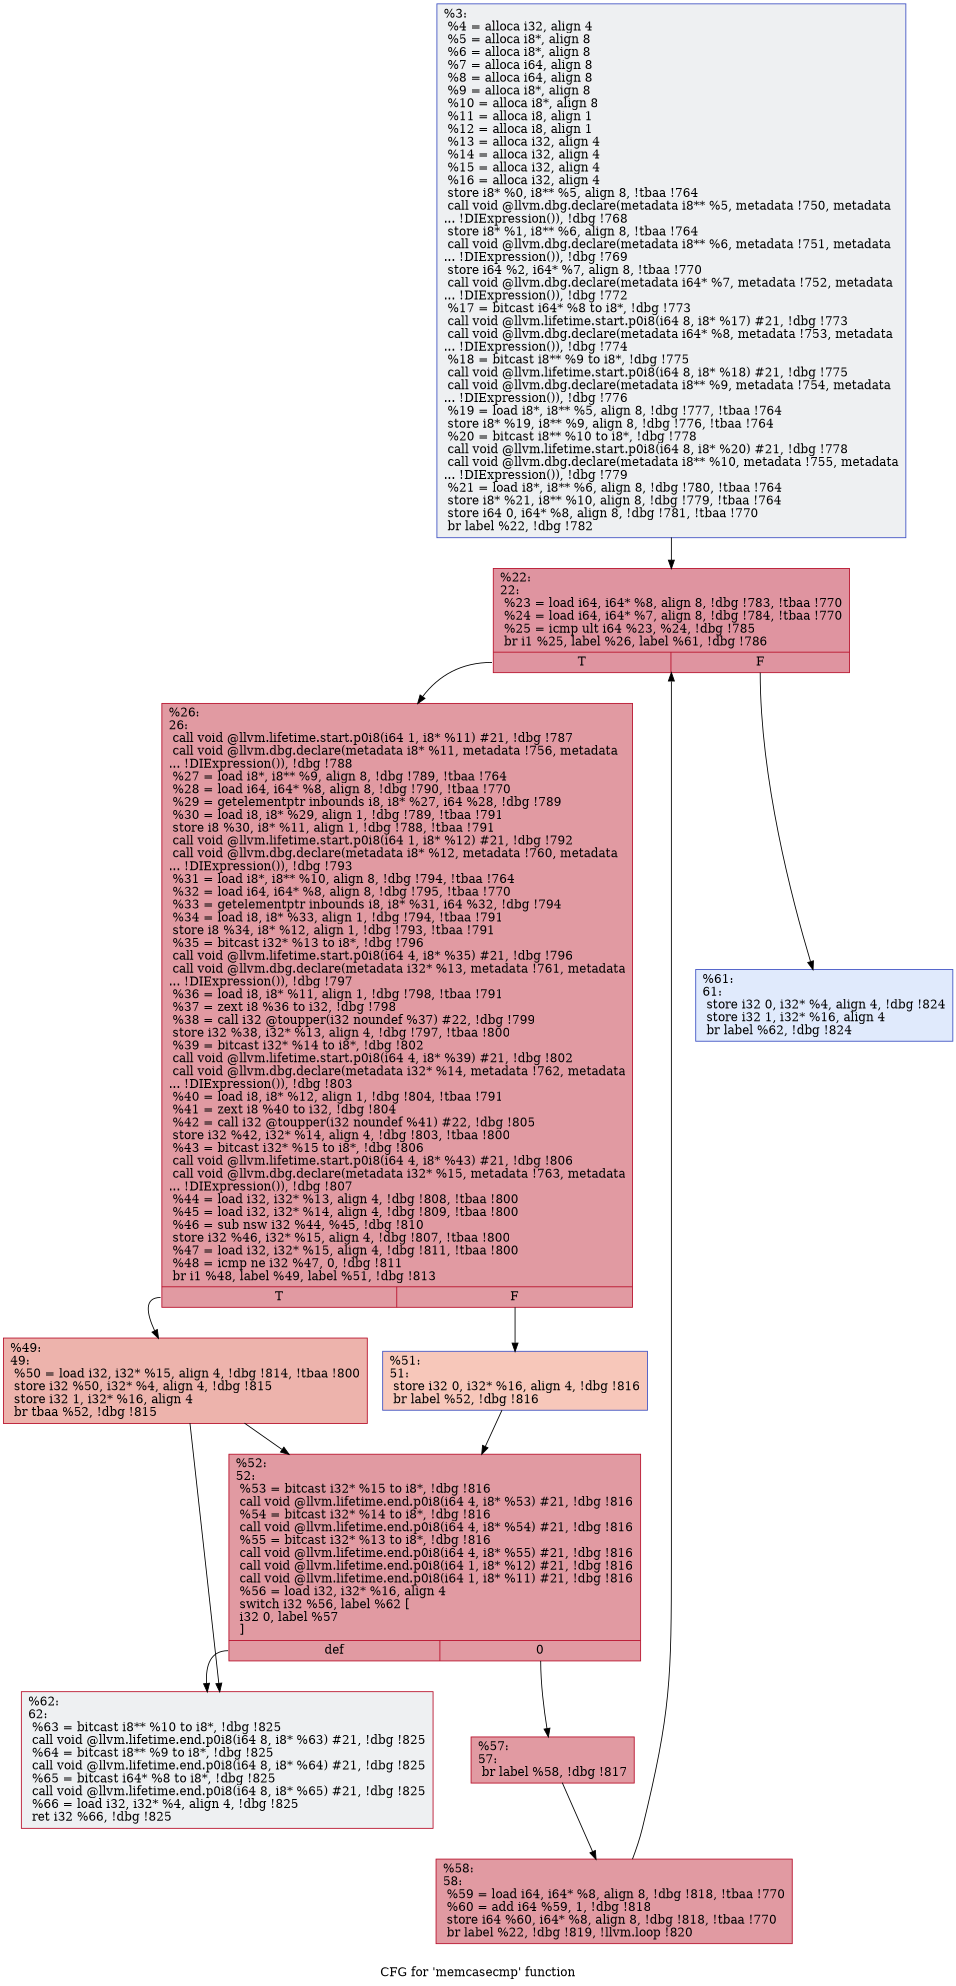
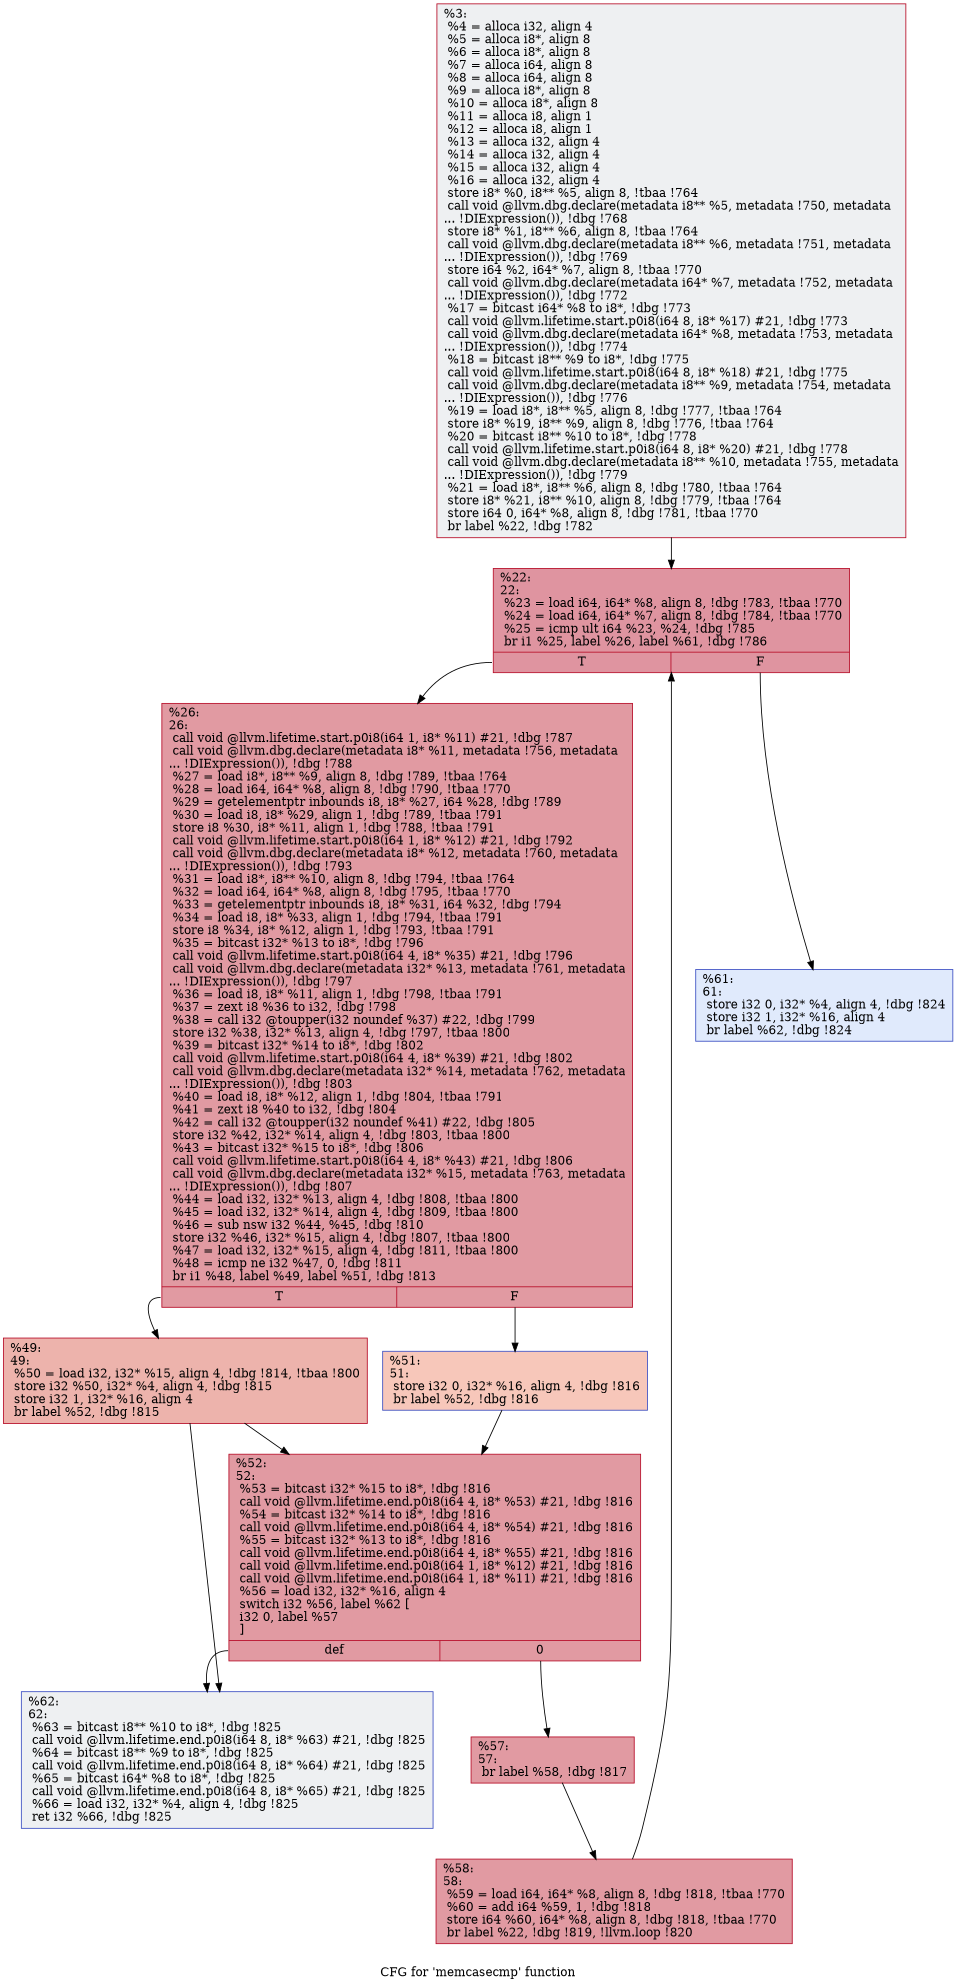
node "%3:": color #3d50c3ff -> #b70d28ff
node "%49:": text "br tbaa %52, !dbg !815" -> "br label %52, !dbg !815"
node "%62:": color #b70d28ff -> #3d50c3ff
